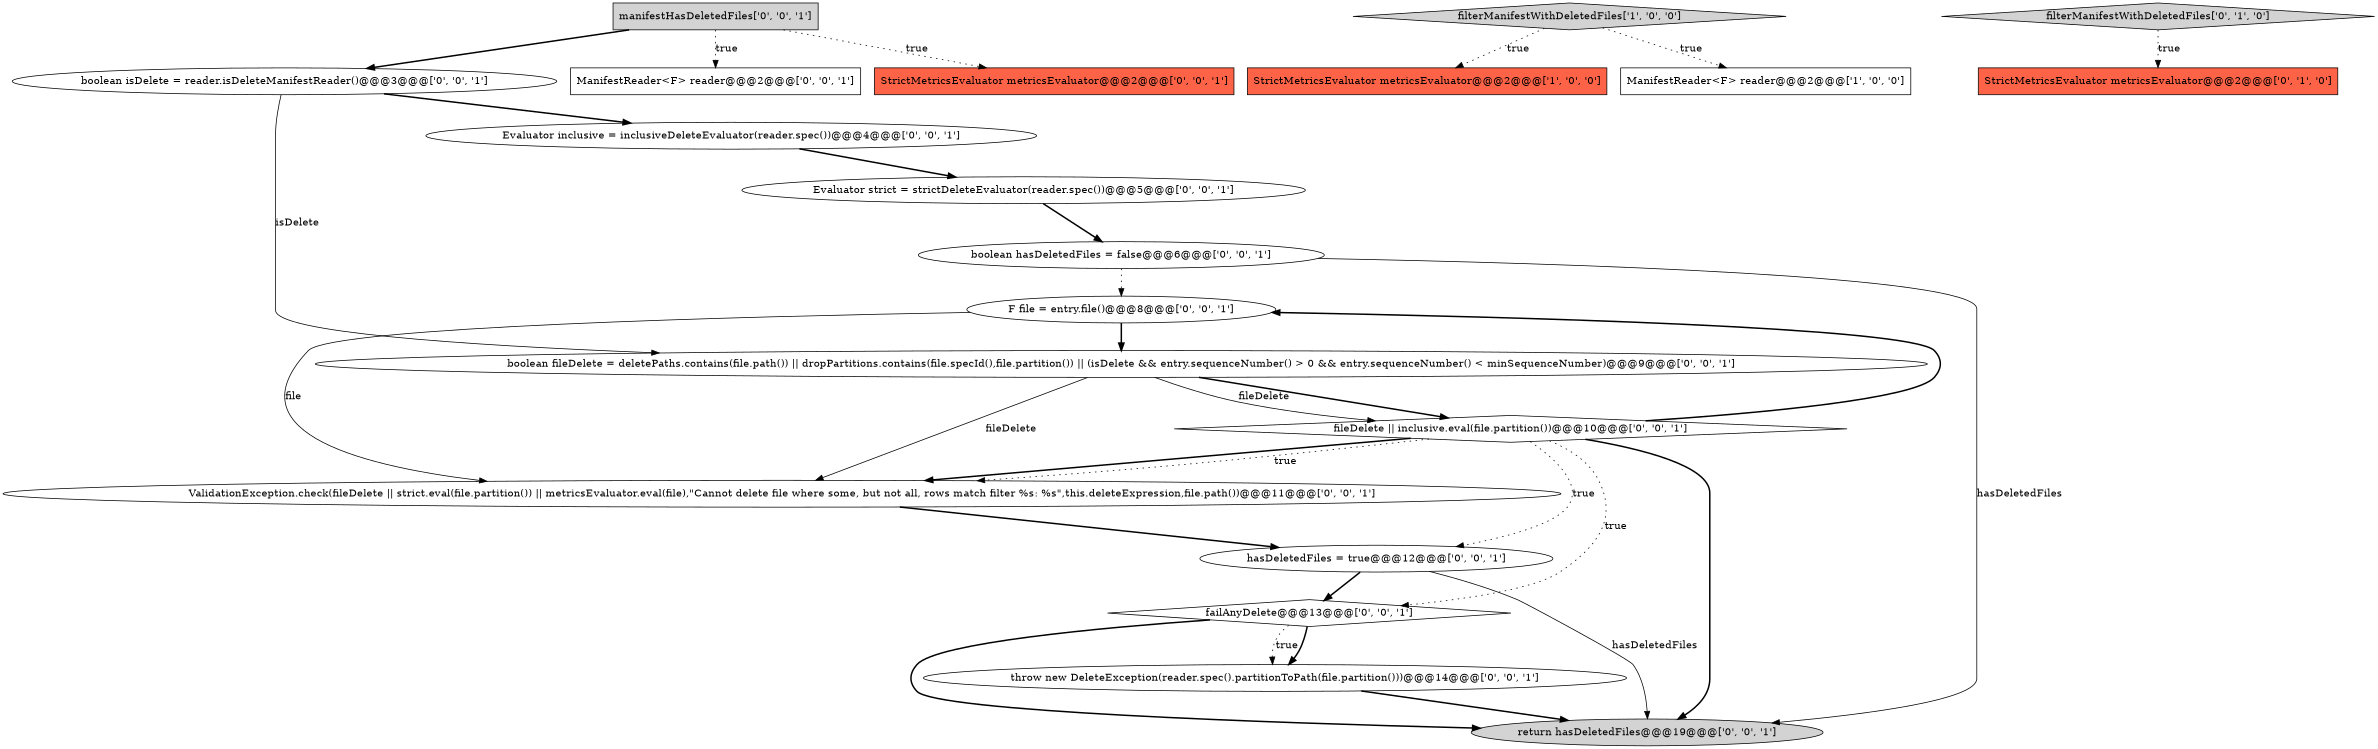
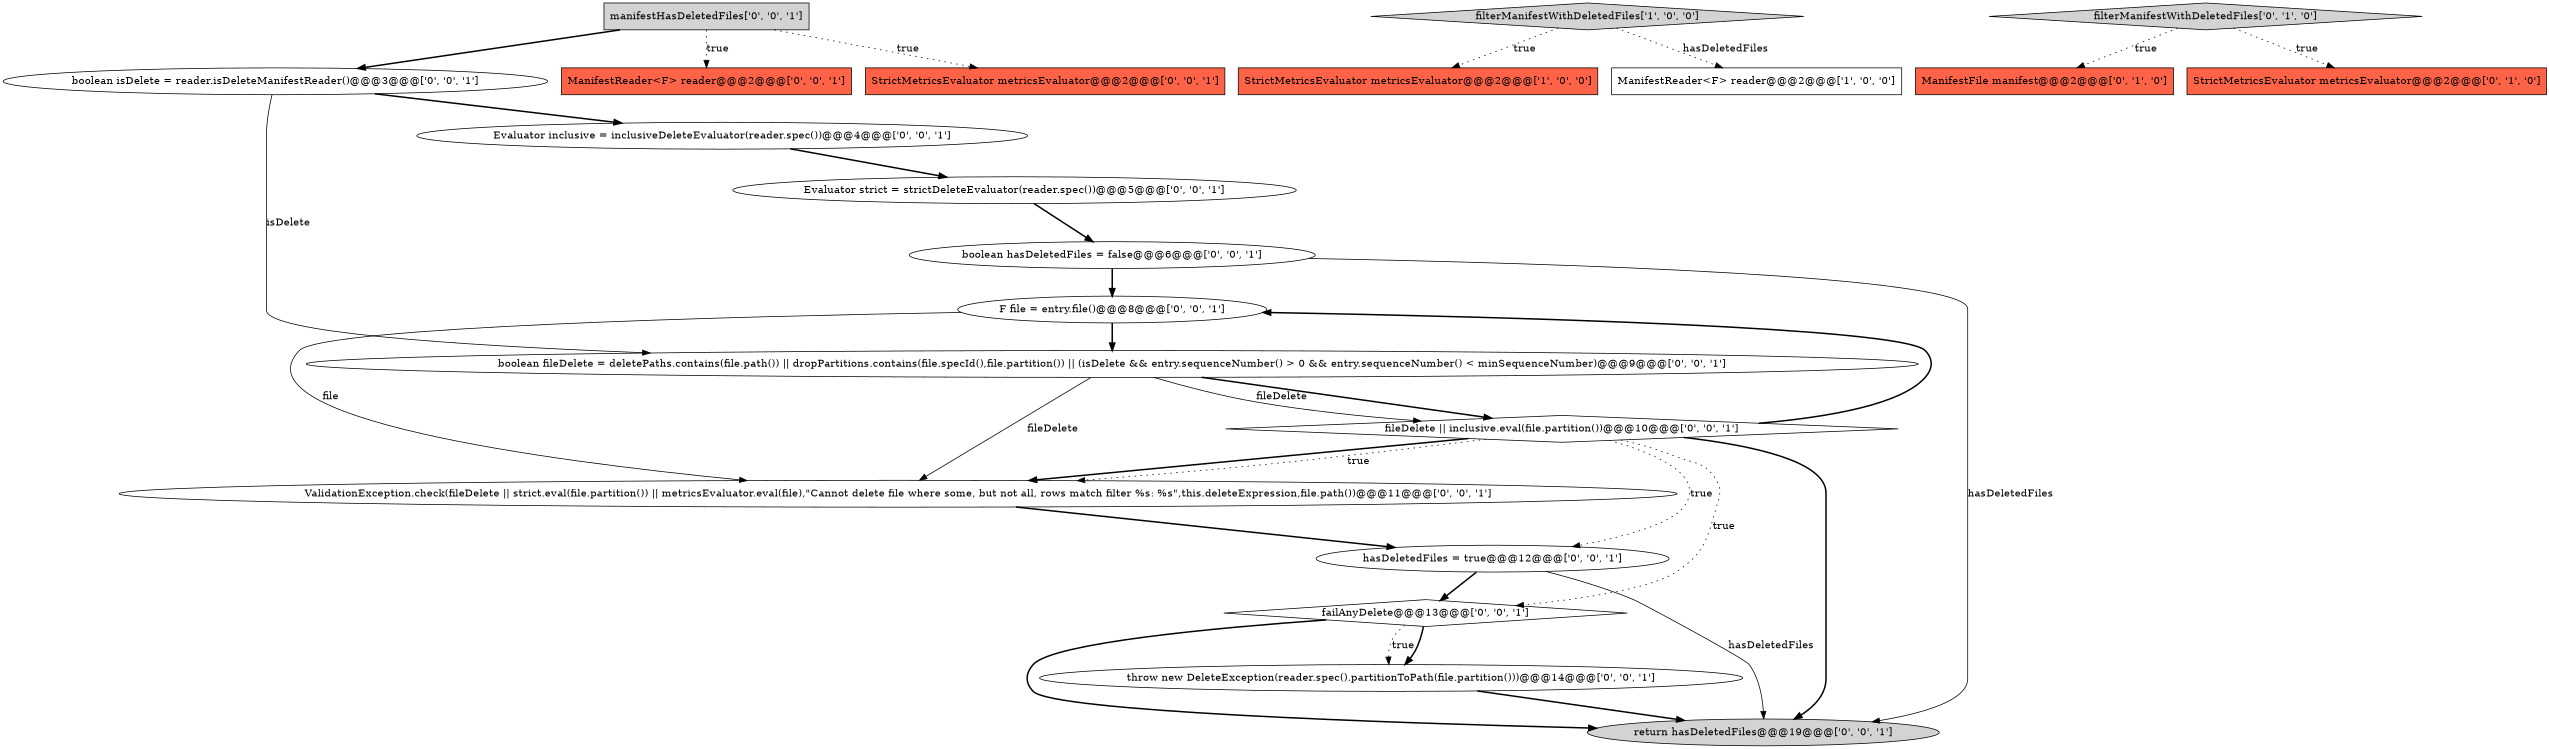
edge "filterManifestWithDeletedFiles['1', '0', '0']" -> "ManifestReader<F> reader@@@2@@@['1', '0', '0']": label "true" -> "hasDeletedFiles"
node "ManifestReader<F> reader@@@2@@@['0', '0', '1']": fillcolor white -> tomato
node "ManifestFile manifest@@@2@@@['0', '1', '0']": added
edge "boolean hasDeletedFiles = false@@@6@@@['0', '0', '1']" -> "F file = entry.file()@@@8@@@['0', '0', '1']": style dotted -> bold
